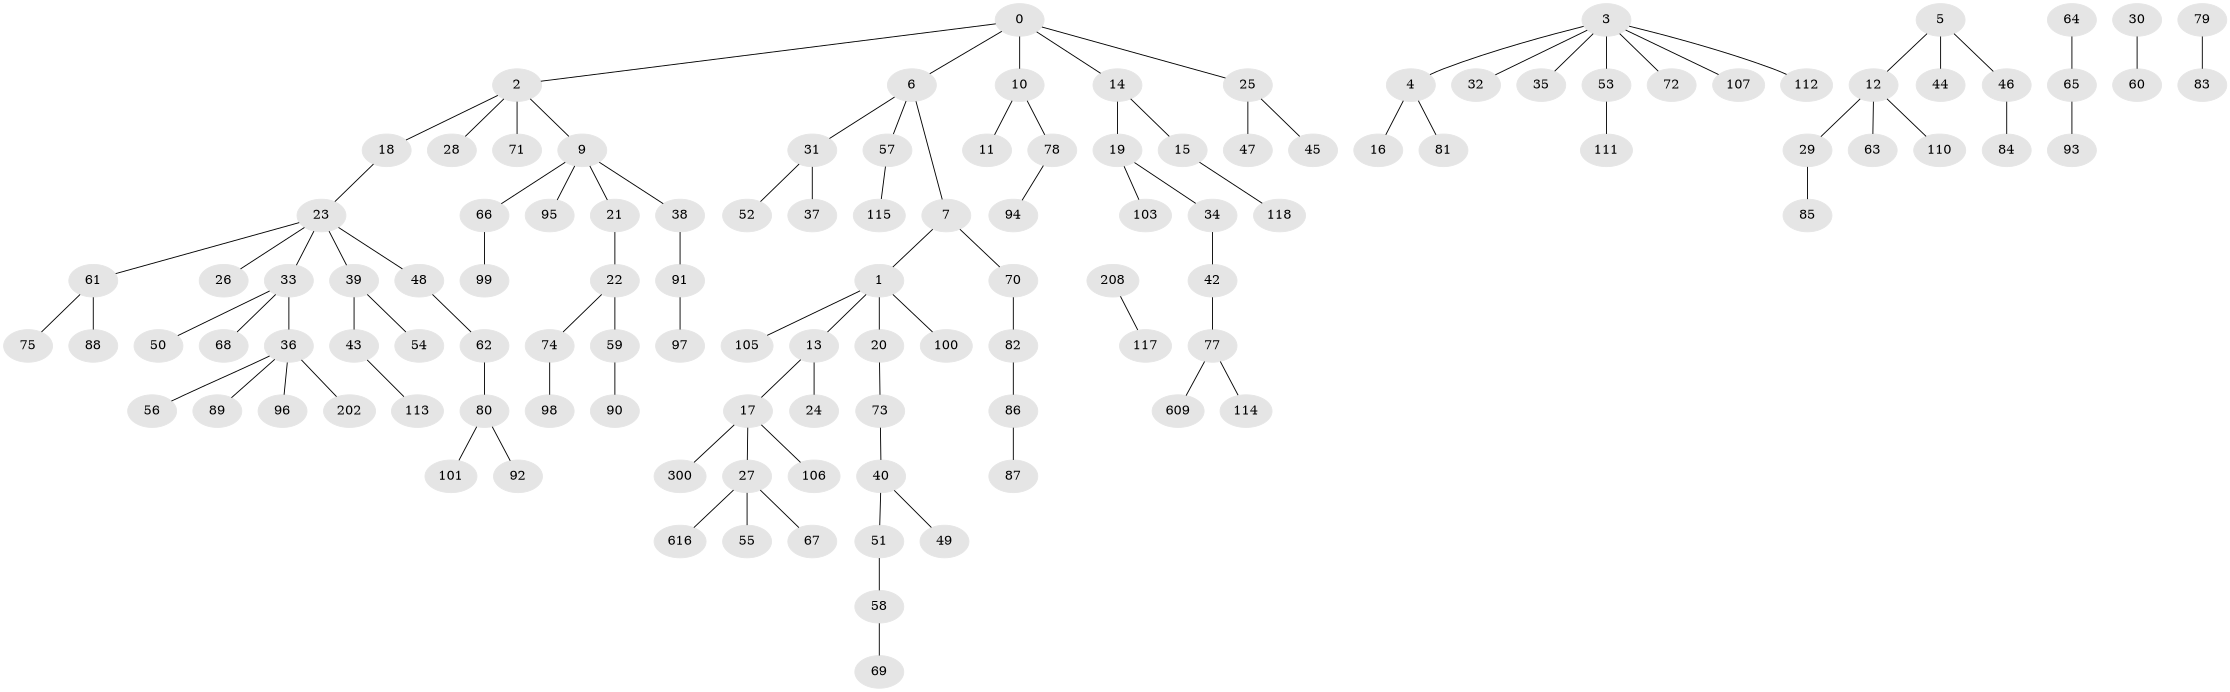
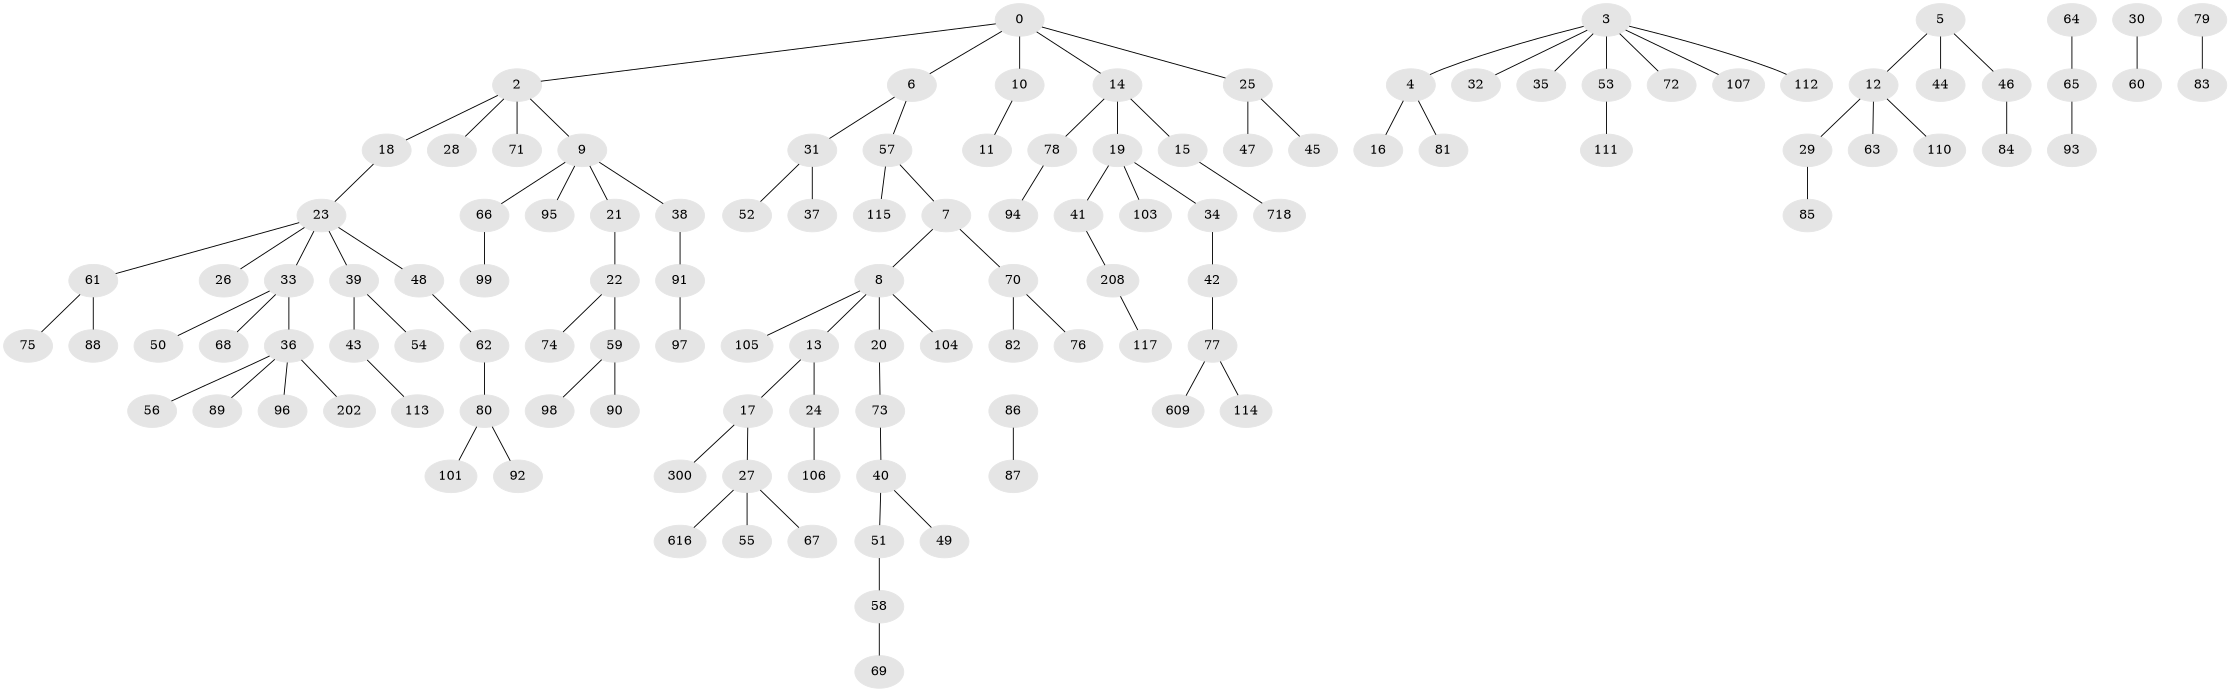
edge "10" -- "78": now "14" -- "78"
edge "6" -- "7": now "57" -- "7"
node "41": added
node "118": label "118" -> "718"
node "1": label "1" -> "8"
node "100": label "100" -> "104"
node "76": added
edge "74" -- "98": now "59" -- "98"
edge "82" -- "86": removed
edge "17" -- "106": now "24" -- "106"
